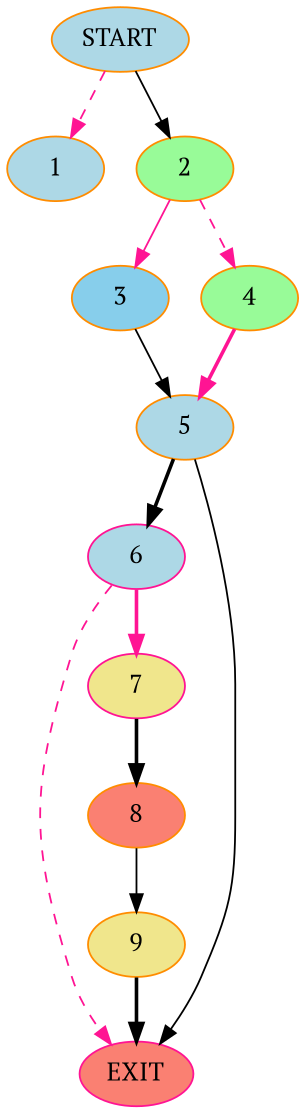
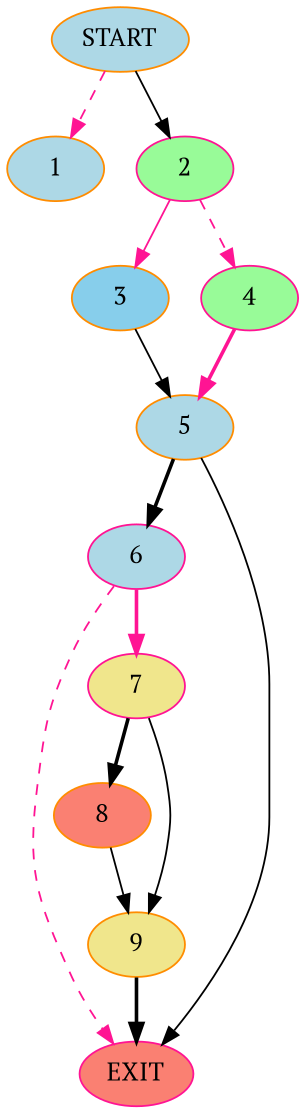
node "2": color darkorange -> deeppink
node "4": color darkorange -> deeppink
edge "7" -> "9": added
